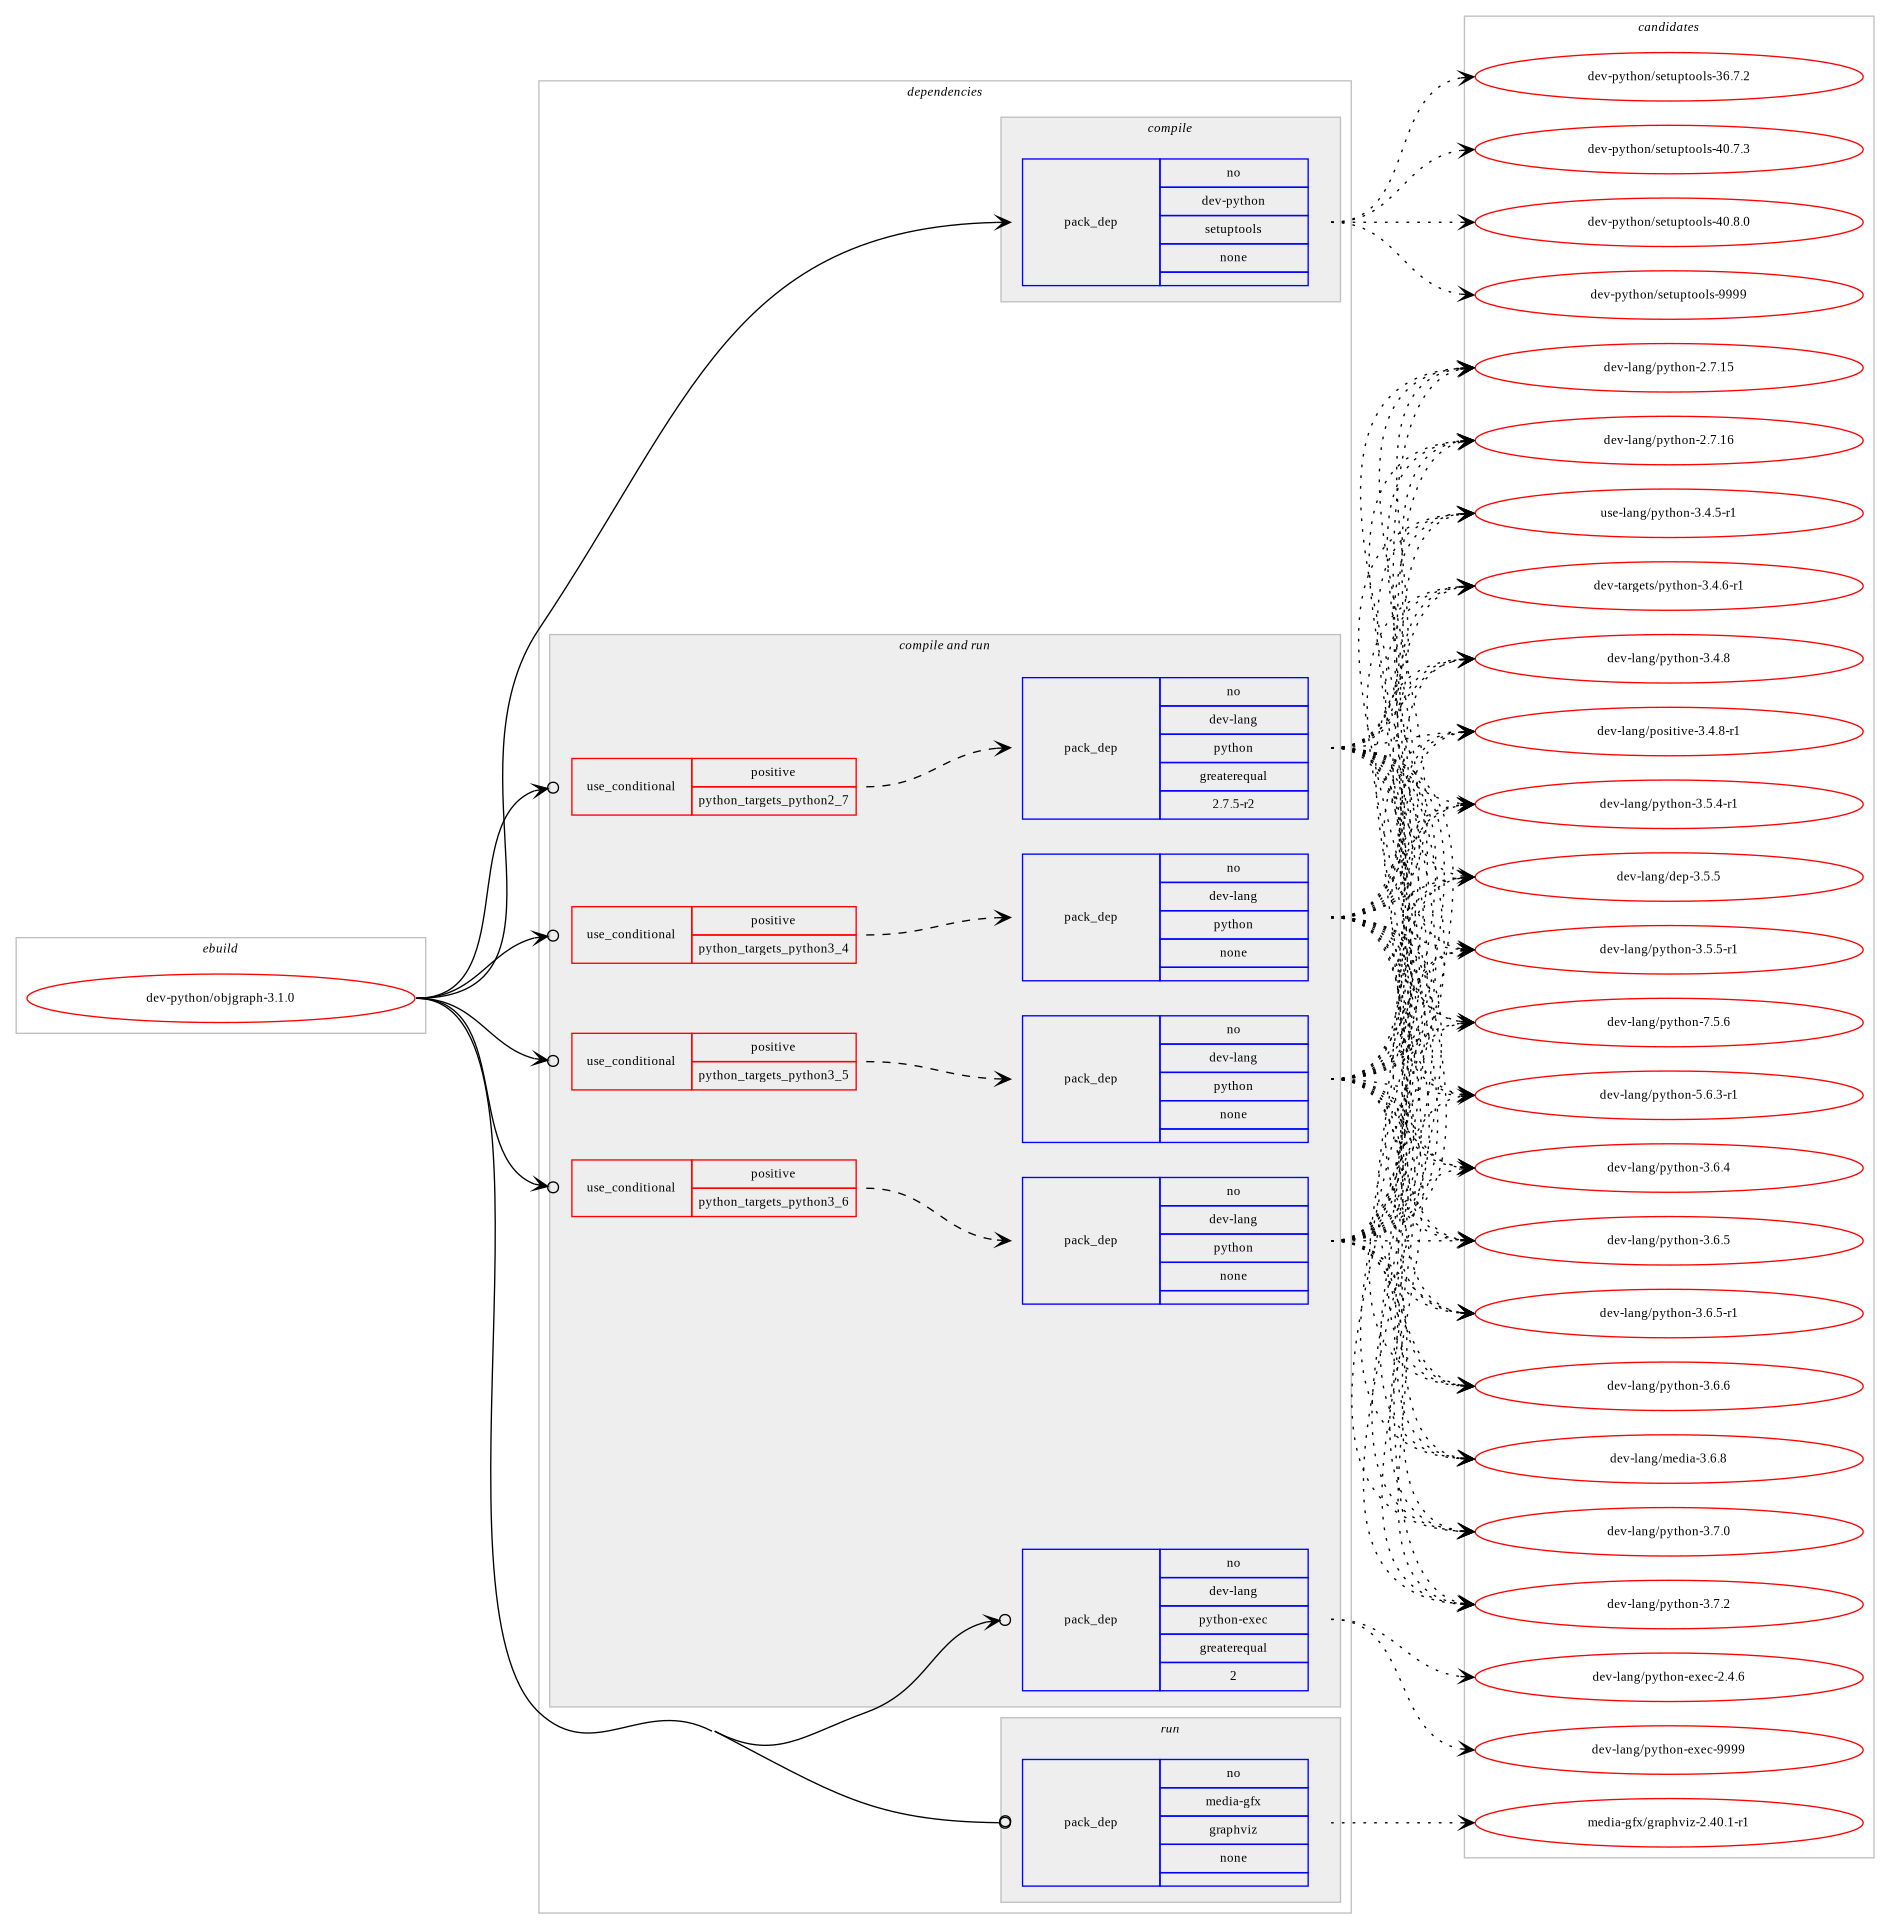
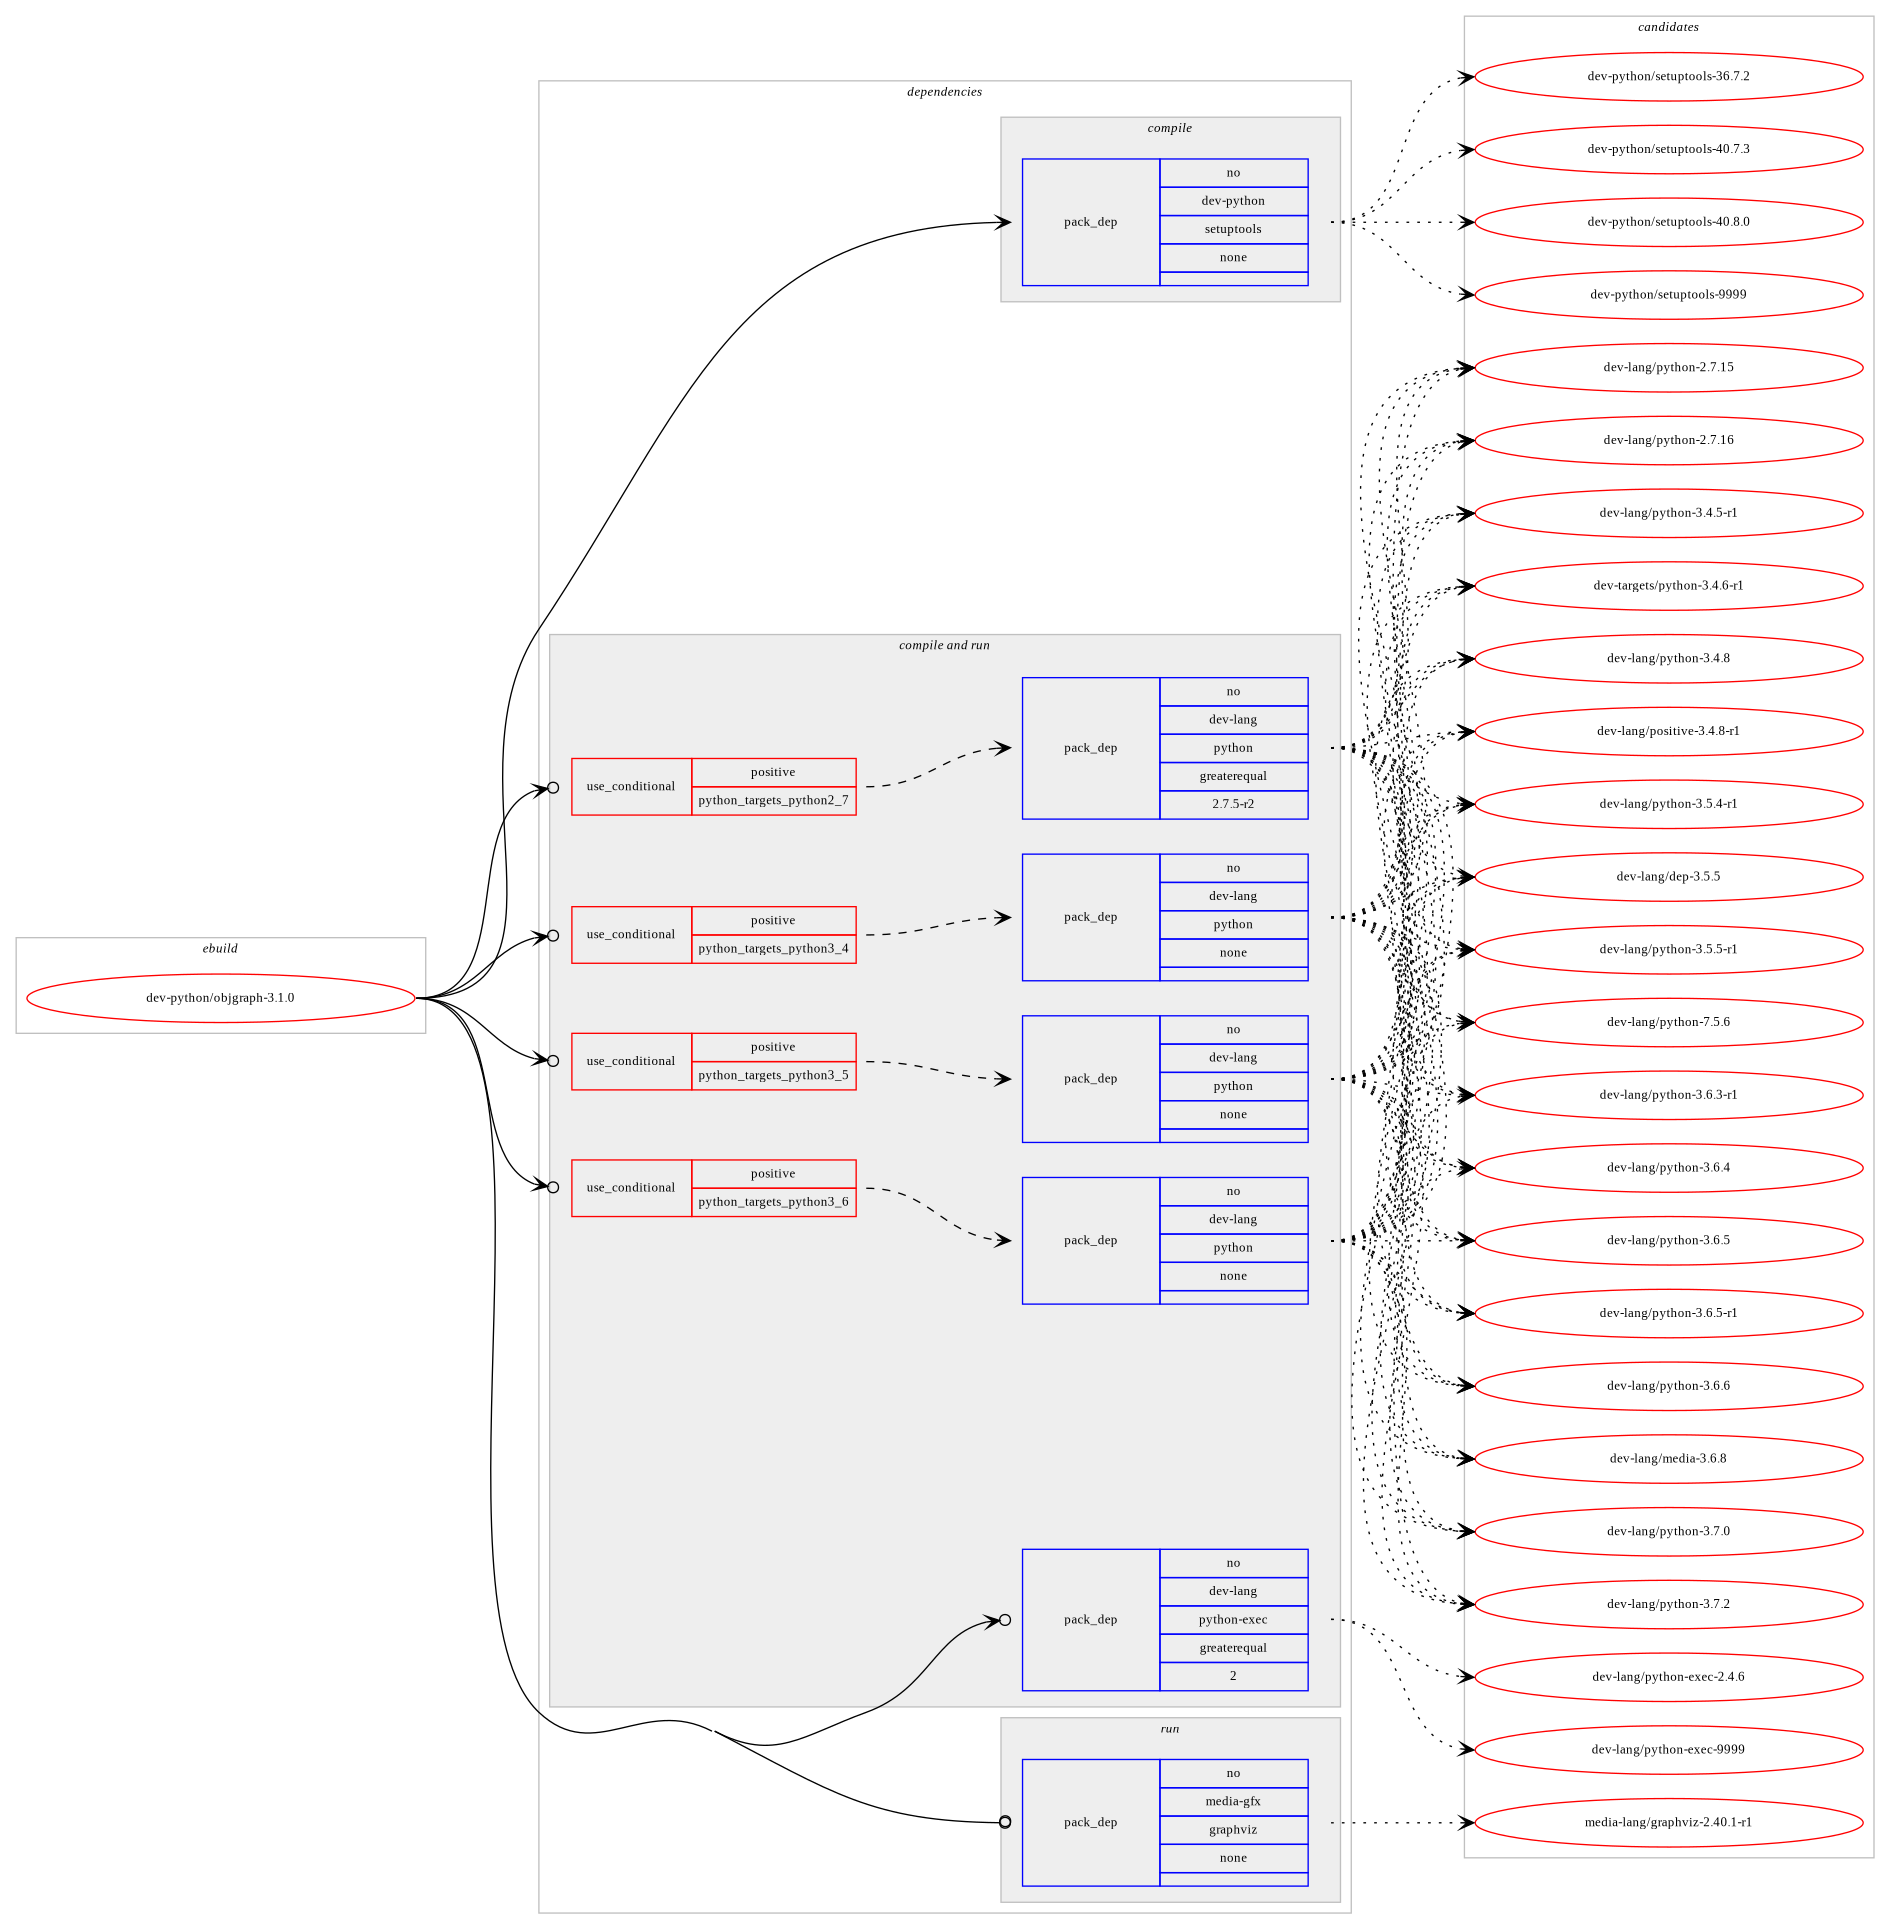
node "use-lang/python-3.4.5-r1": label "use-lang/python-3.4.5-r1" -> "dev-lang/python-3.4.5-r1"
node "dev-lang/python-5.6.3-r1": label "dev-lang/python-5.6.3-r1" -> "dev-lang/python-3.6.3-r1"
node "media-gfx/graphviz-2.40.1-r1": label "media-gfx/graphviz-2.40.1-r1" -> "media-lang/graphviz-2.40.1-r1"
